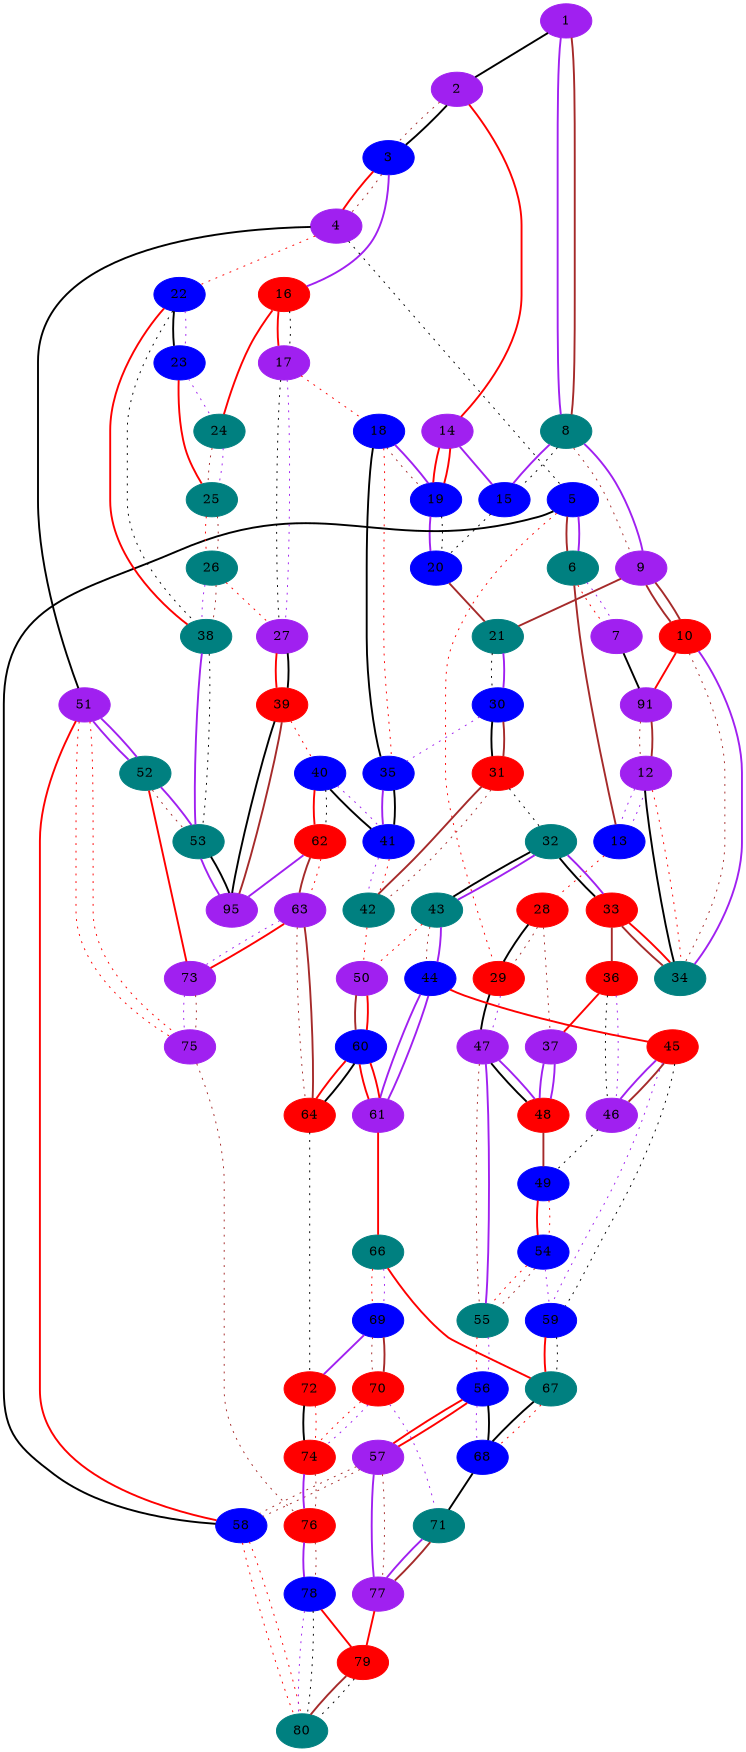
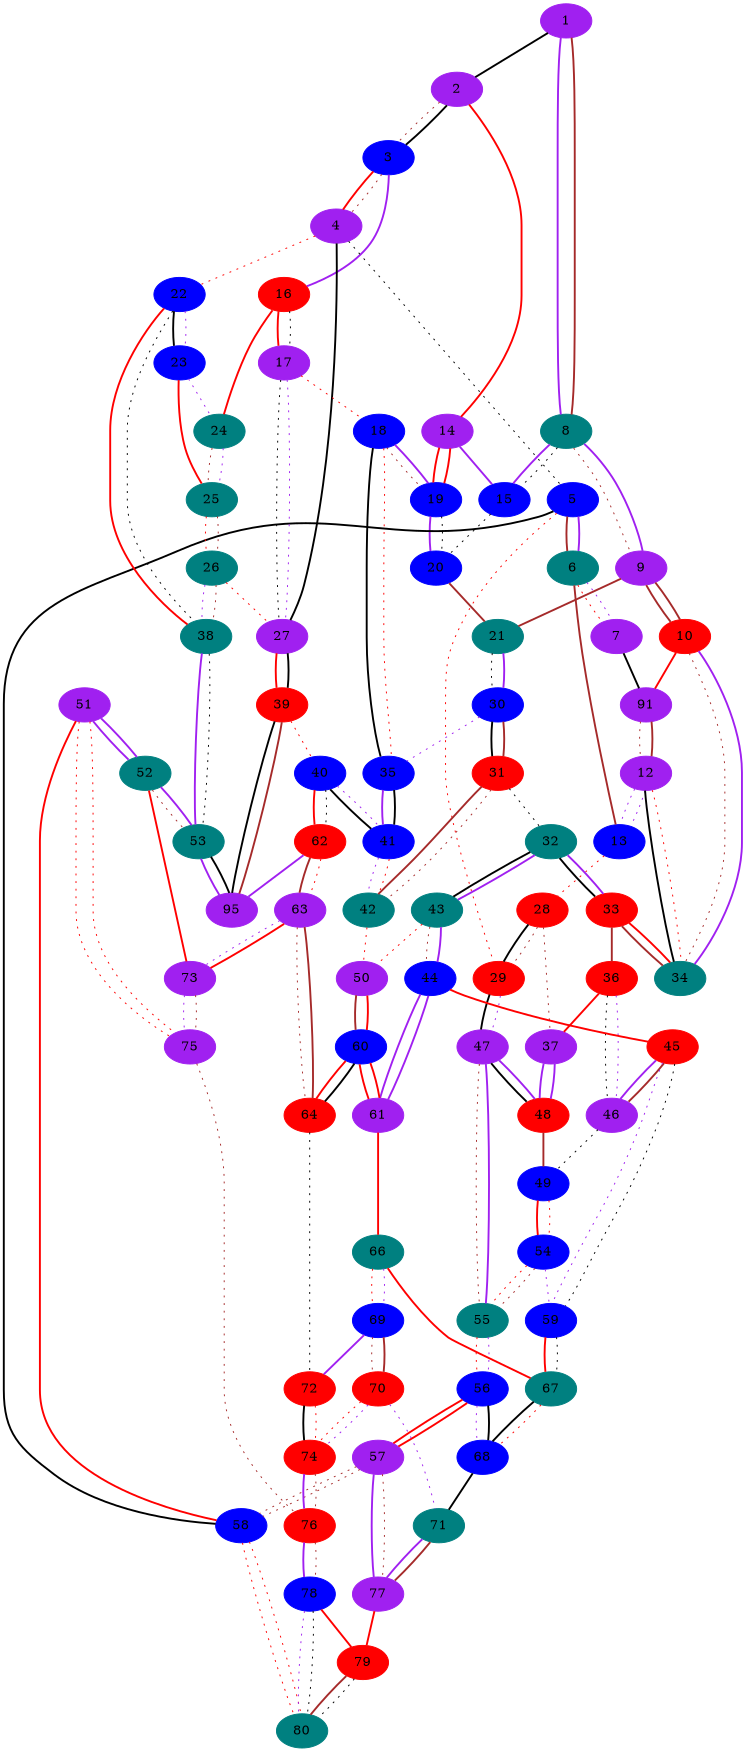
edge "4" -- "51": now "4" -- "27"
